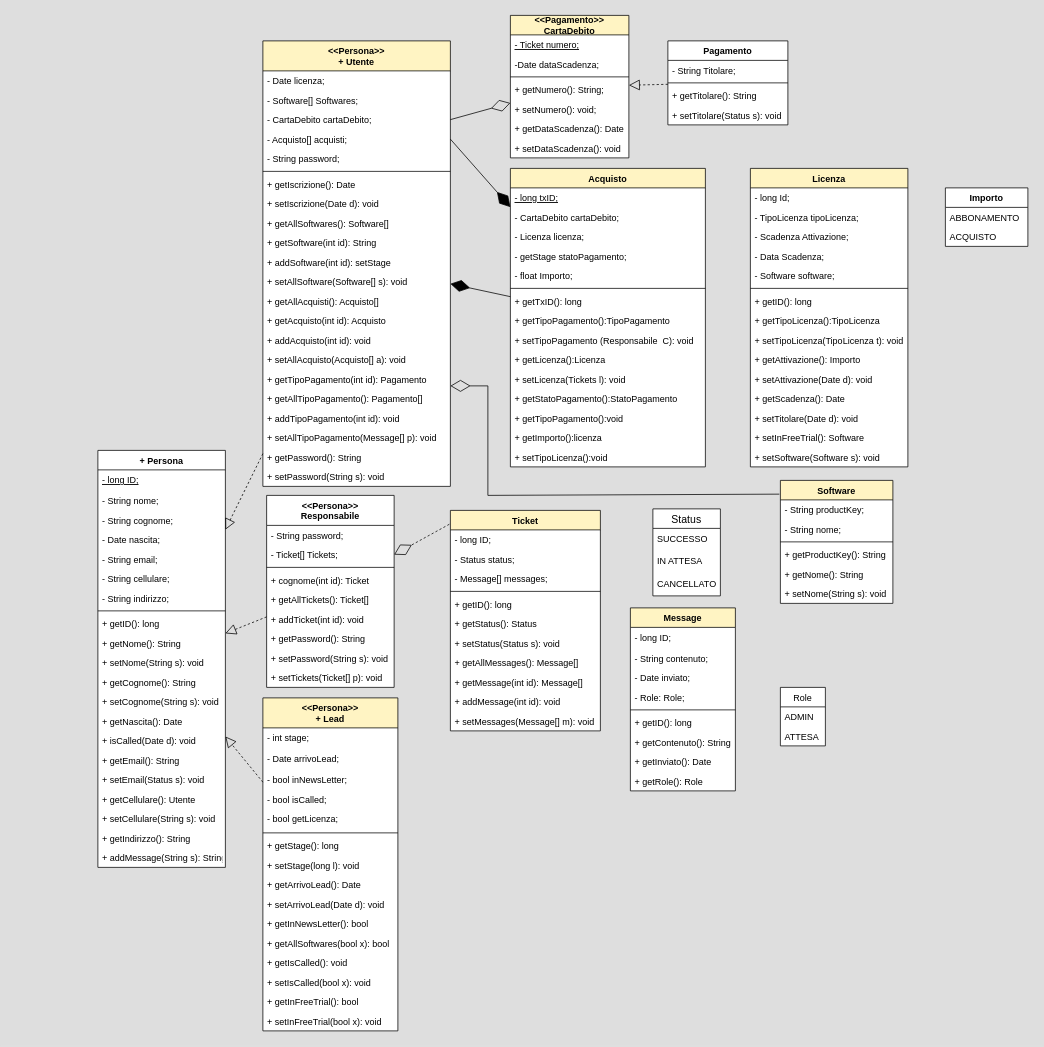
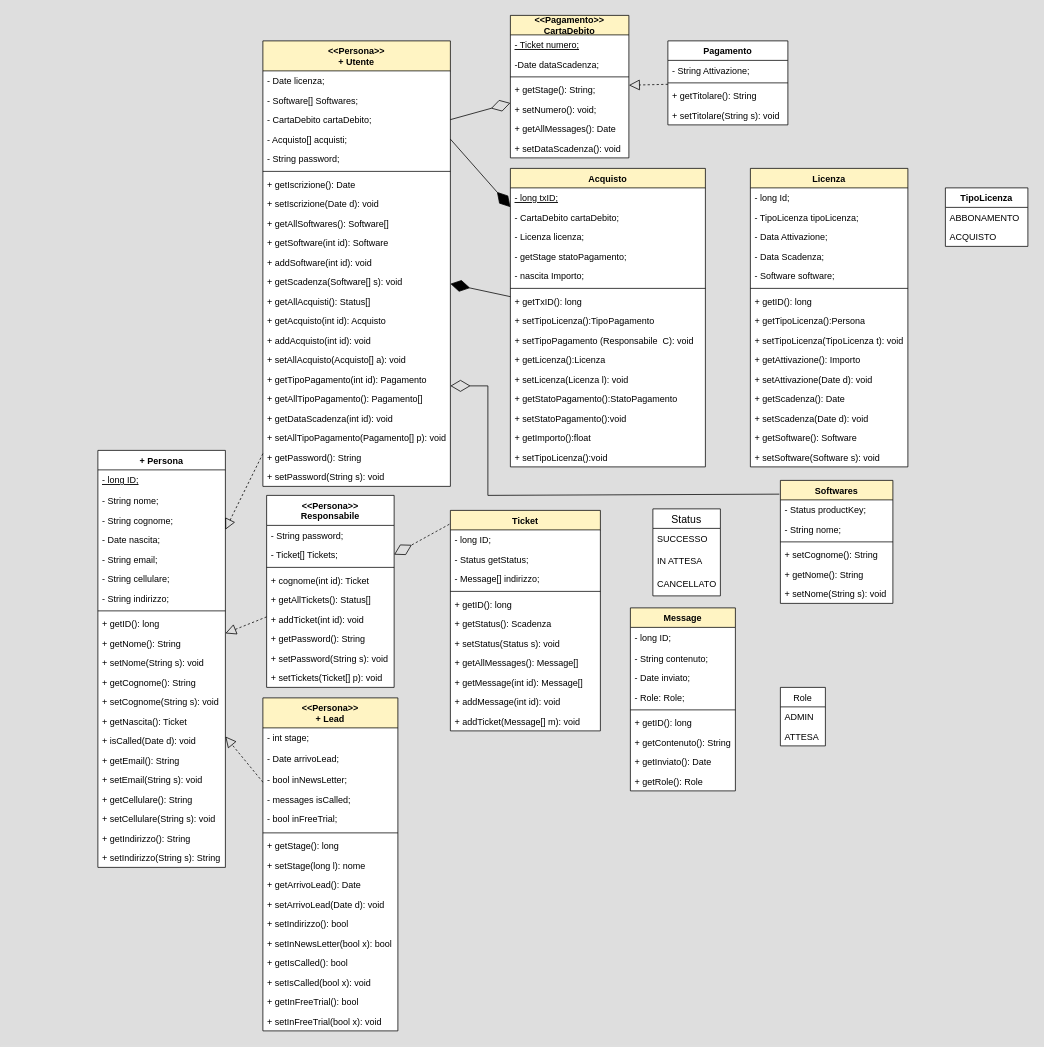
node "- String Titolare;": label "- String Titolare;" -> "- String Attivazione;"
node "+ getNumero(): String;": label "+ getNumero(): String;" -> "+ getStage(): String;"
node "+ setTitolare(Status s): void": label "+ setTitolare(Status s): void" -> "+ setTitolare(String s): void"
node "+ getDataScadenza(): Date": label "+ getDataScadenza(): Date" -> "+ getAllMessages(): Date"
node "Importo": label "Importo" -> "TipoLicenza"
node "- Scadenza Attivazione;": label "- Scadenza Attivazione;" -> "- Data Attivazione;"
node "+ getSoftware(int id): String": label "+ getSoftware(int id): String" -> "+ getSoftware(int id): Software"
node "+ addSoftware(int id): setStage": label "+ addSoftware(int id): setStage" -> "+ addSoftware(int id): void"
node "- float Importo;": label "- float Importo;" -> "- nascita Importo;"
node "+ setAllSoftware(Software[] s): void": label "+ setAllSoftware(Software[] s): void" -> "+ getScadenza(Software[] s): void"
node "+ getAllAcquisti(): Acquisto[]": label "+ getAllAcquisti(): Acquisto[]" -> "+ getAllAcquisti(): Status[]"
node "+ getTipoPagamento():TipoPagamento": label "+ getTipoPagamento():TipoPagamento" -> "+ setTipoLicenza():TipoPagamento"
node "+ getTipoLicenza():TipoLicenza": label "+ getTipoLicenza():TipoLicenza" -> "+ getTipoLicenza():Persona"
node "+ setLicenza(Tickets l): void": label "+ setLicenza(Tickets l): void" -> "+ setLicenza(Licenza l): void"
node "+ addTipoPagamento(int id): void": label "+ addTipoPagamento(int id): void" -> "+ getDataScadenza(int id): void"
node "+ getTipoPagamento():void": label "+ getTipoPagamento():void" -> "+ setStatoPagamento():void"
node "+ setTitolare(Date d): void": label "+ setTitolare(Date d): void" -> "+ setScadenza(Date d): void"
node "+ setAllTipoPagamento(Message[] p): void": label "+ setAllTipoPagamento(Message[] p): void" -> "+ setAllTipoPagamento(Pagamento[] p): void"
node "+ getImporto():licenza": label "+ getImporto():licenza" -> "+ getImporto():float"
node "+ setInFreeTrial(): Software": label "+ setInFreeTrial(): Software" -> "+ getSoftware(): Software"
node "Software": label "Software" -> "Softwares"
node "- String productKey;": label "- String productKey;" -> "- Status productKey;"
node "+ getProductKey(): String": label "+ getProductKey(): String" -> "+ setCognome(): String"
node "- Status status;": label "- Status status;" -> "- Status getStatus;"
node "- Message[] messages;": label "- Message[] messages;" -> "- Message[] indirizzo;"
node "+ getAllTickets(): Ticket[]": label "+ getAllTickets(): Ticket[]" -> "+ getAllTickets(): Status[]"
node "+ getStatus(): Status": label "+ getStatus(): Status" -> "+ getStatus(): Scadenza"
node "+ getNascita(): Date": label "+ getNascita(): Date" -> "+ getNascita(): Ticket"
node "+ setMessages(Message[] m): void": label "+ setMessages(Message[] m): void" -> "+ addTicket(Message[] m): void"
node "+ setEmail(Status s): void": label "+ setEmail(Status s): void" -> "+ setEmail(String s): void"
node "+ getCellulare(): Utente": label "+ getCellulare(): Utente" -> "+ getCellulare(): String"
node "- bool isCalled;": label "- bool isCalled;" -> "- messages isCalled;"
node "- bool getLicenza;": label "- bool getLicenza;" -> "- bool inFreeTrial;"
node "+ addMessage(String s): String": label "+ addMessage(String s): String" -> "+ setIndirizzo(String s): String"
node "+ setStage(long l): void": label "+ setStage(long l): void" -> "+ setStage(long l): nome"
node "+ getInNewsLetter(): bool": label "+ getInNewsLetter(): bool" -> "+ setIndirizzo(): bool"
node "+ getAllSoftwares(bool x): bool": label "+ getAllSoftwares(bool x): bool" -> "+ setInNewsLetter(bool x): bool"
node "+ getIsCalled(): void": label "+ getIsCalled(): void" -> "+ getIsCalled(): bool"
